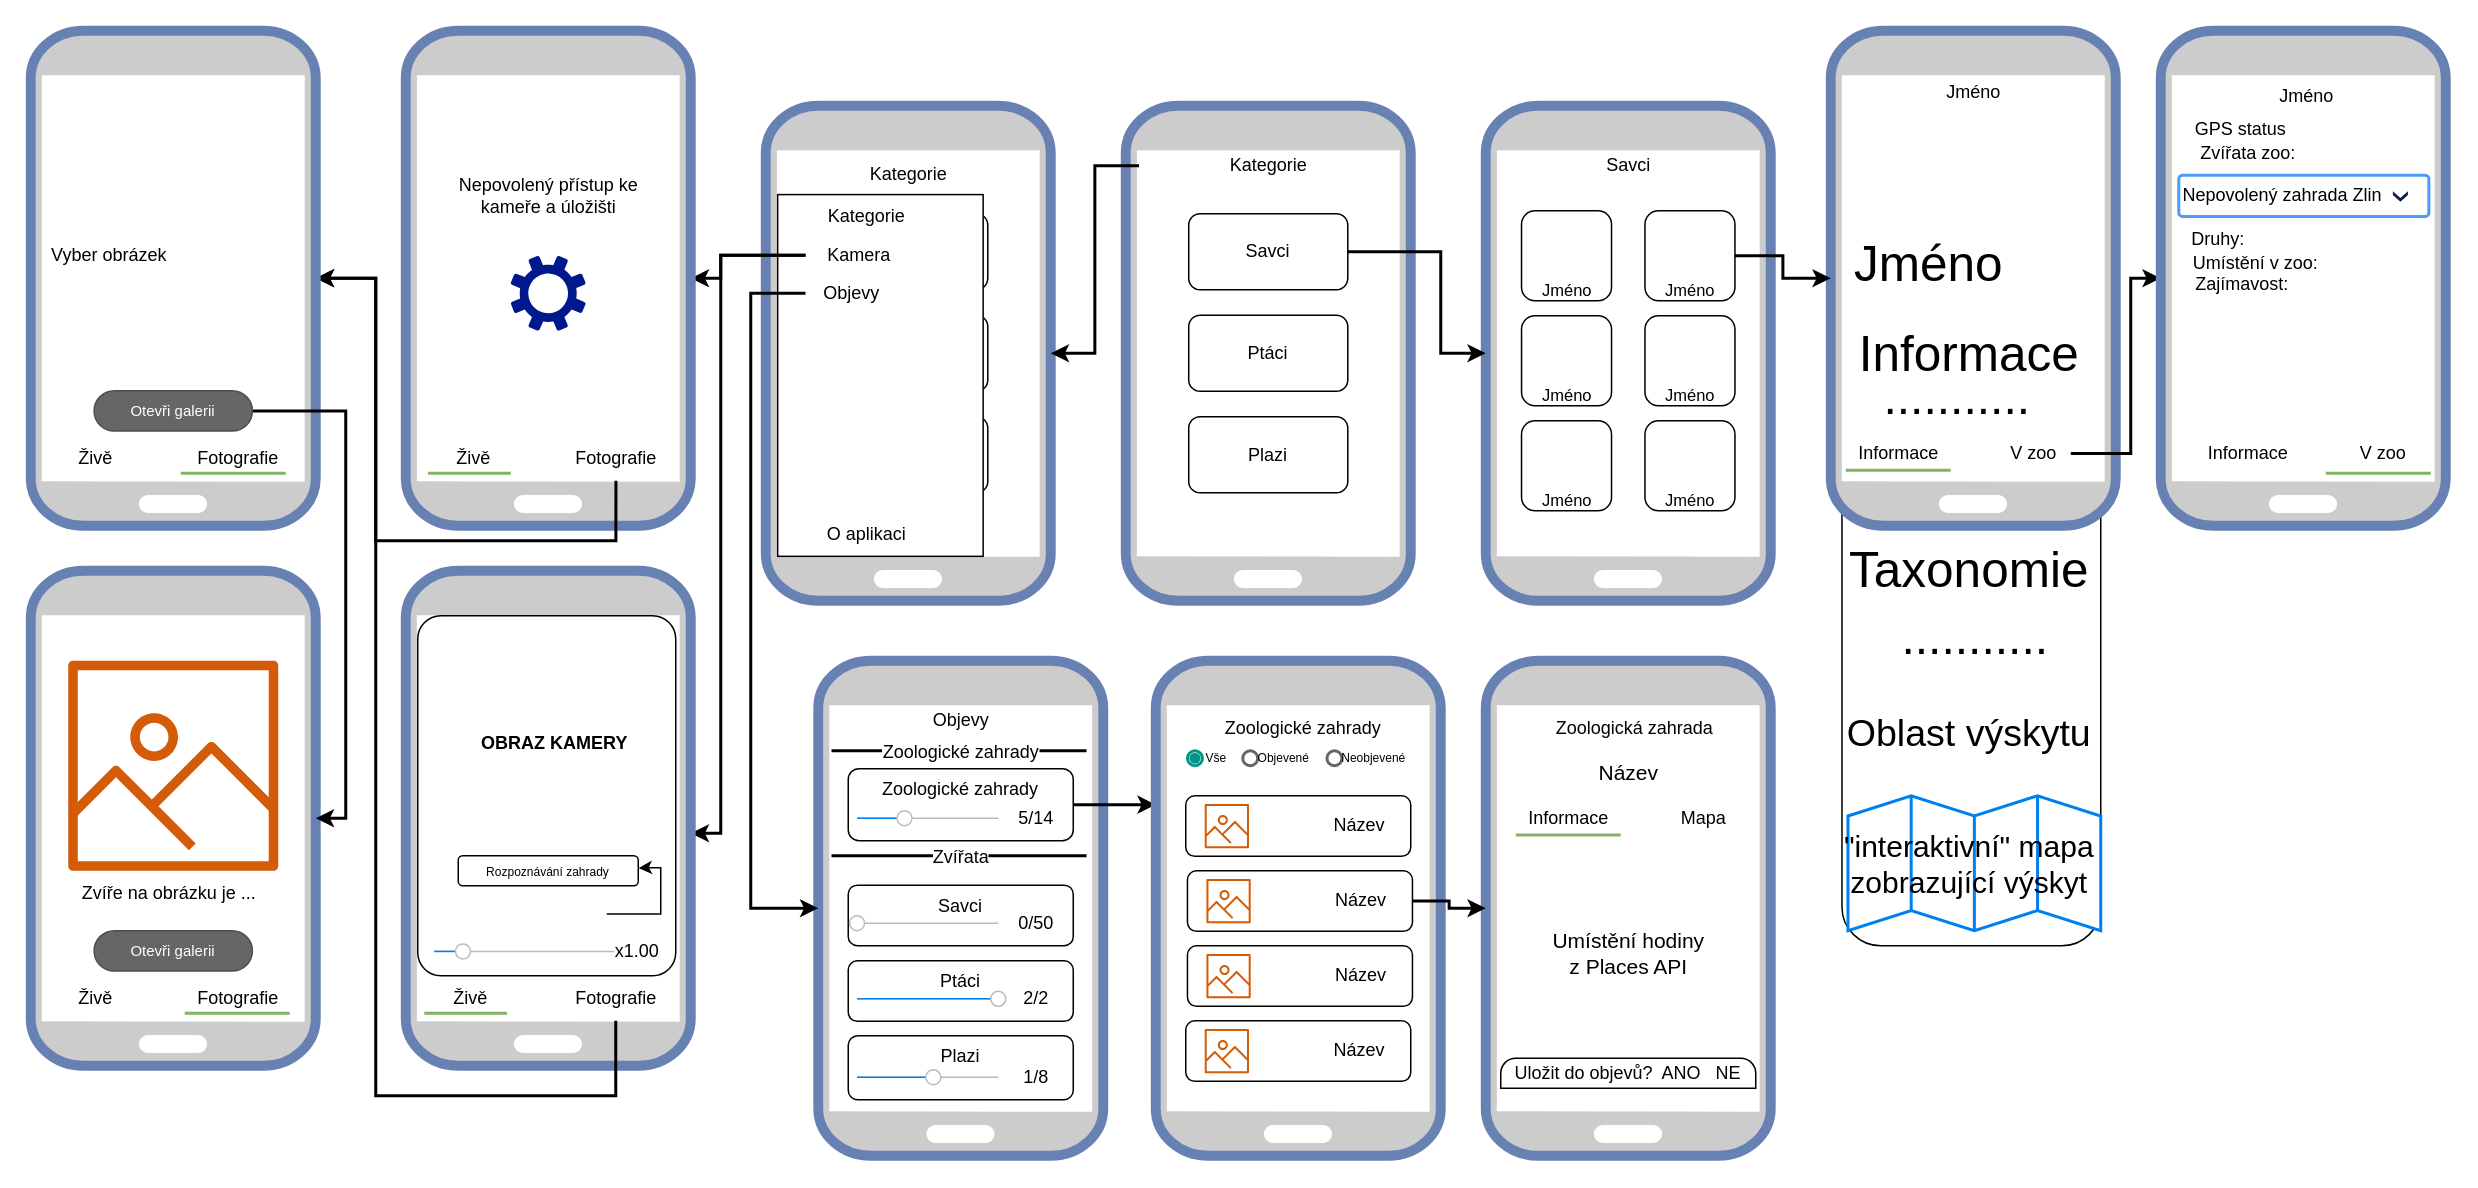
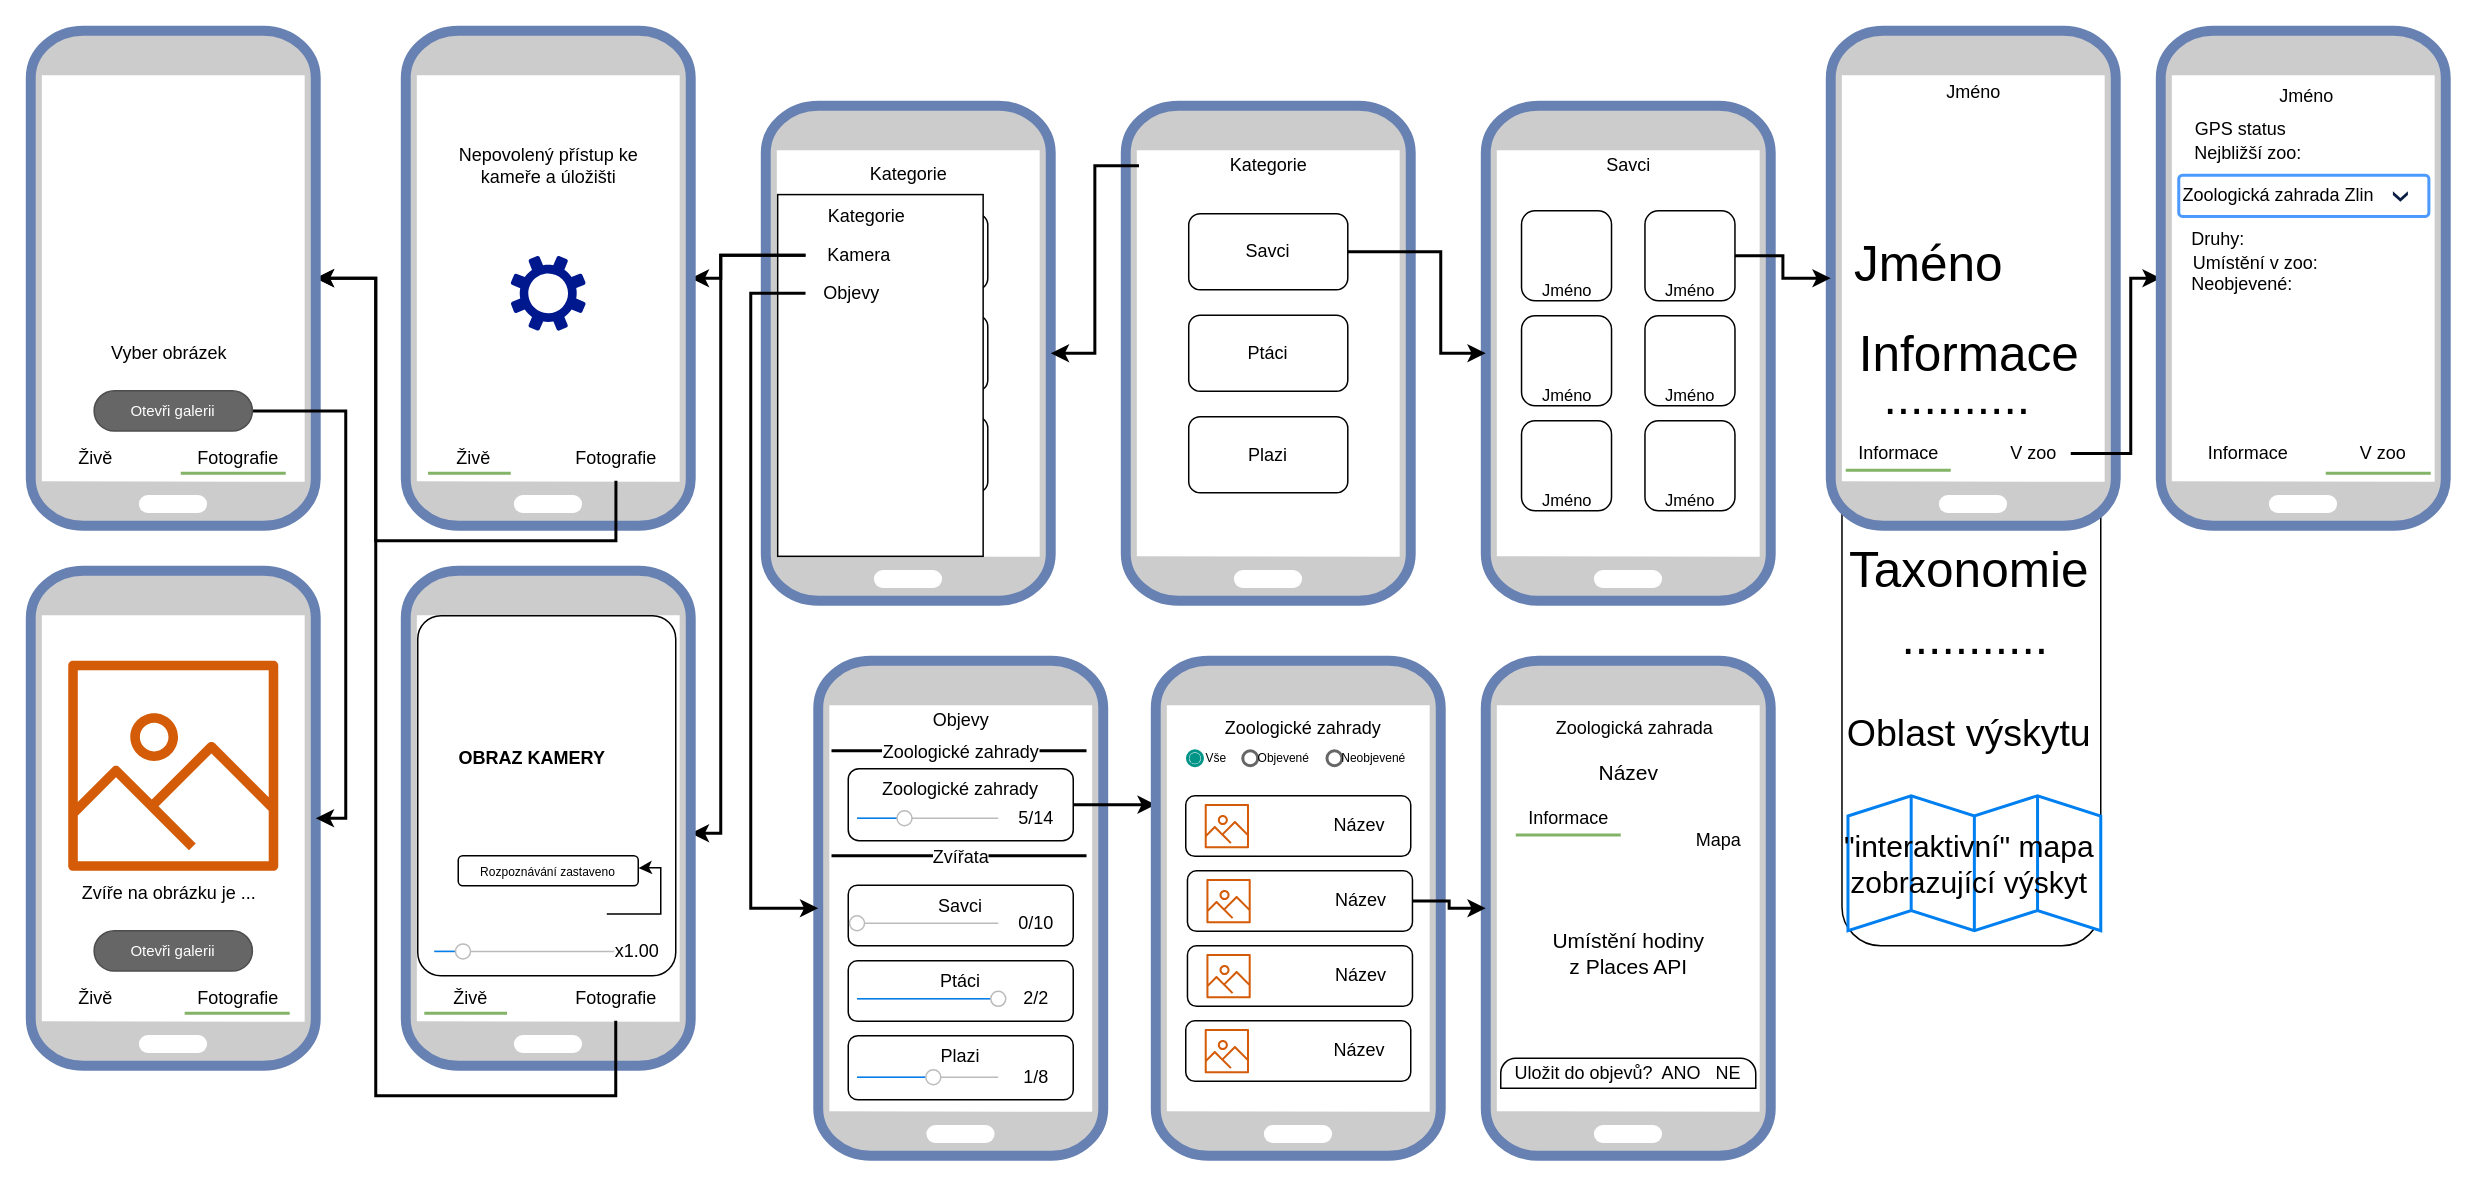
node "Zvířata zoo:": label "Zvířata zoo:" -> "Nejbližší zoo:"
node "Nepovolený přístup ke kameře a úložišti": moved (548, 196) -> (548, 166)
node "Nepovolený zahrada Zlin": label "Nepovolený zahrada Zlin" -> "Zoologická zahrada Zlin"
node "Vyber obrázek": moved (109, 256) -> (169, 353)
node "Zajímavost:": label "Zajímavost:" -> "Neobjevené:"
node "O aplikaci": removed
node "OBRAZ KAMERY": moved (554, 743) -> (532, 758)
node "Mapa": moved (1703, 818) -> (1718, 841)
node "Rozpoznávání zahrady": label "Rozpoznávání zahrady" -> "Rozpoznávání zastaveno"
node "0/50": label "0/50" -> "0/10"
